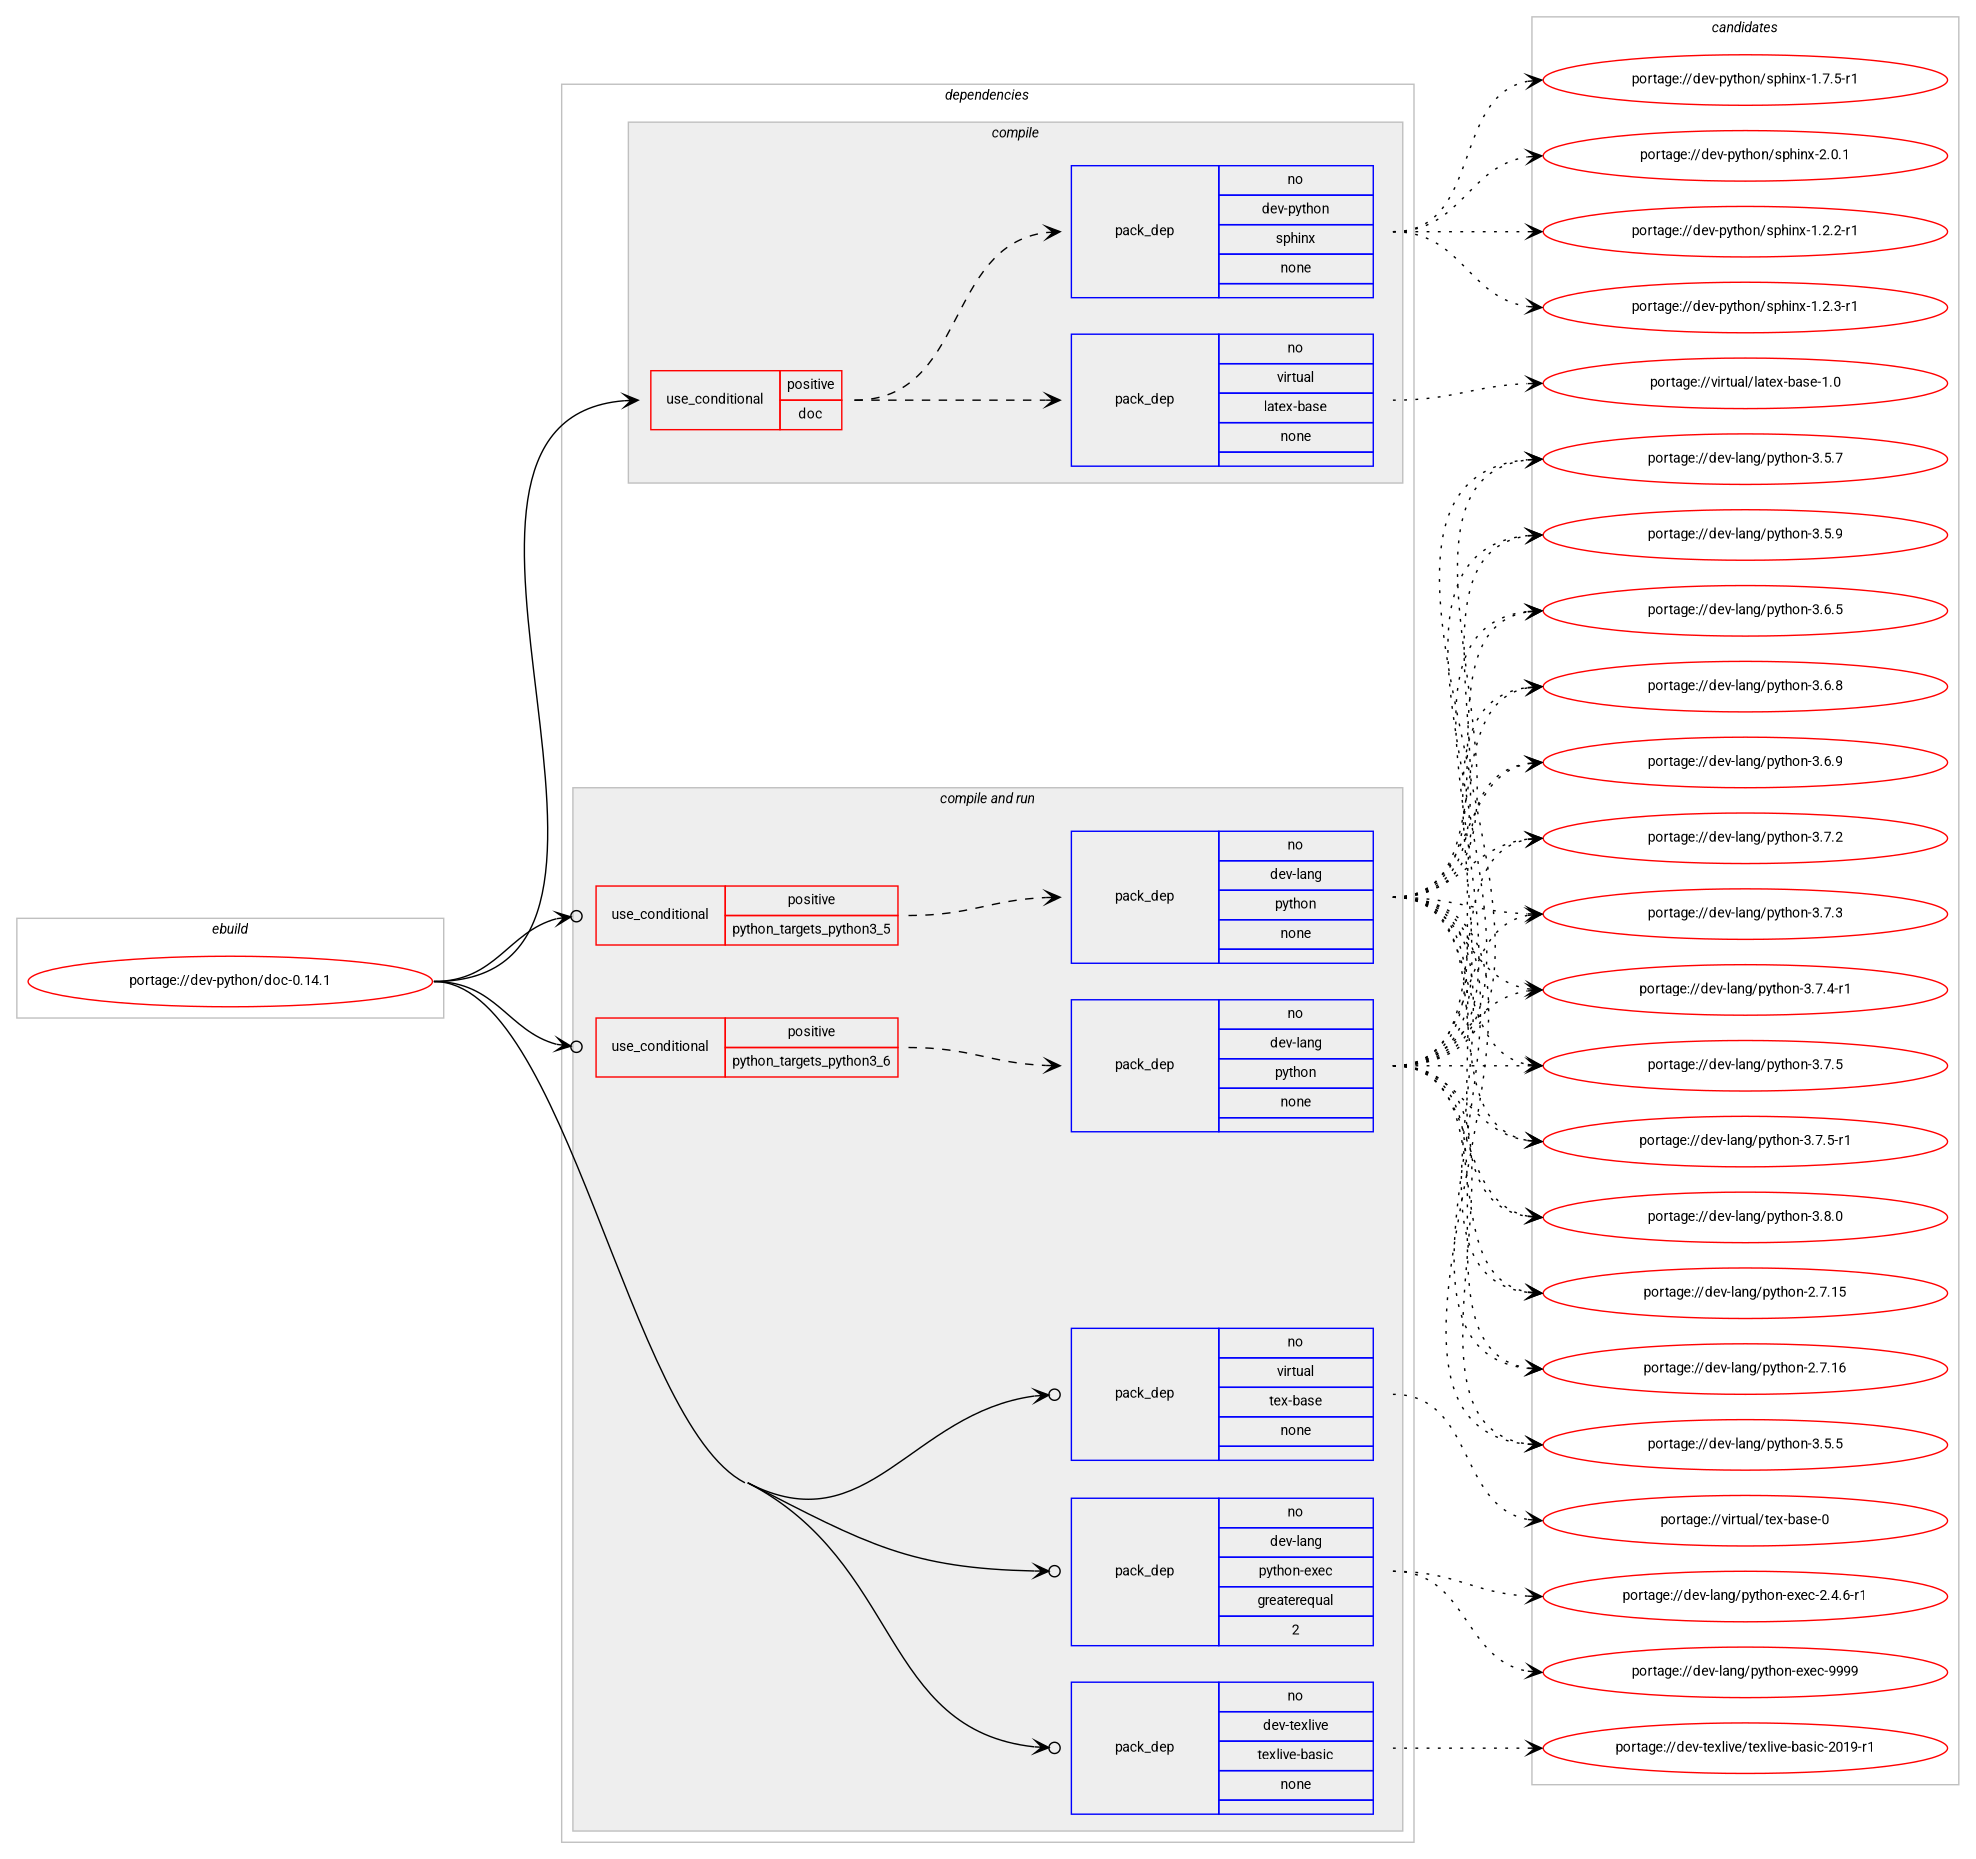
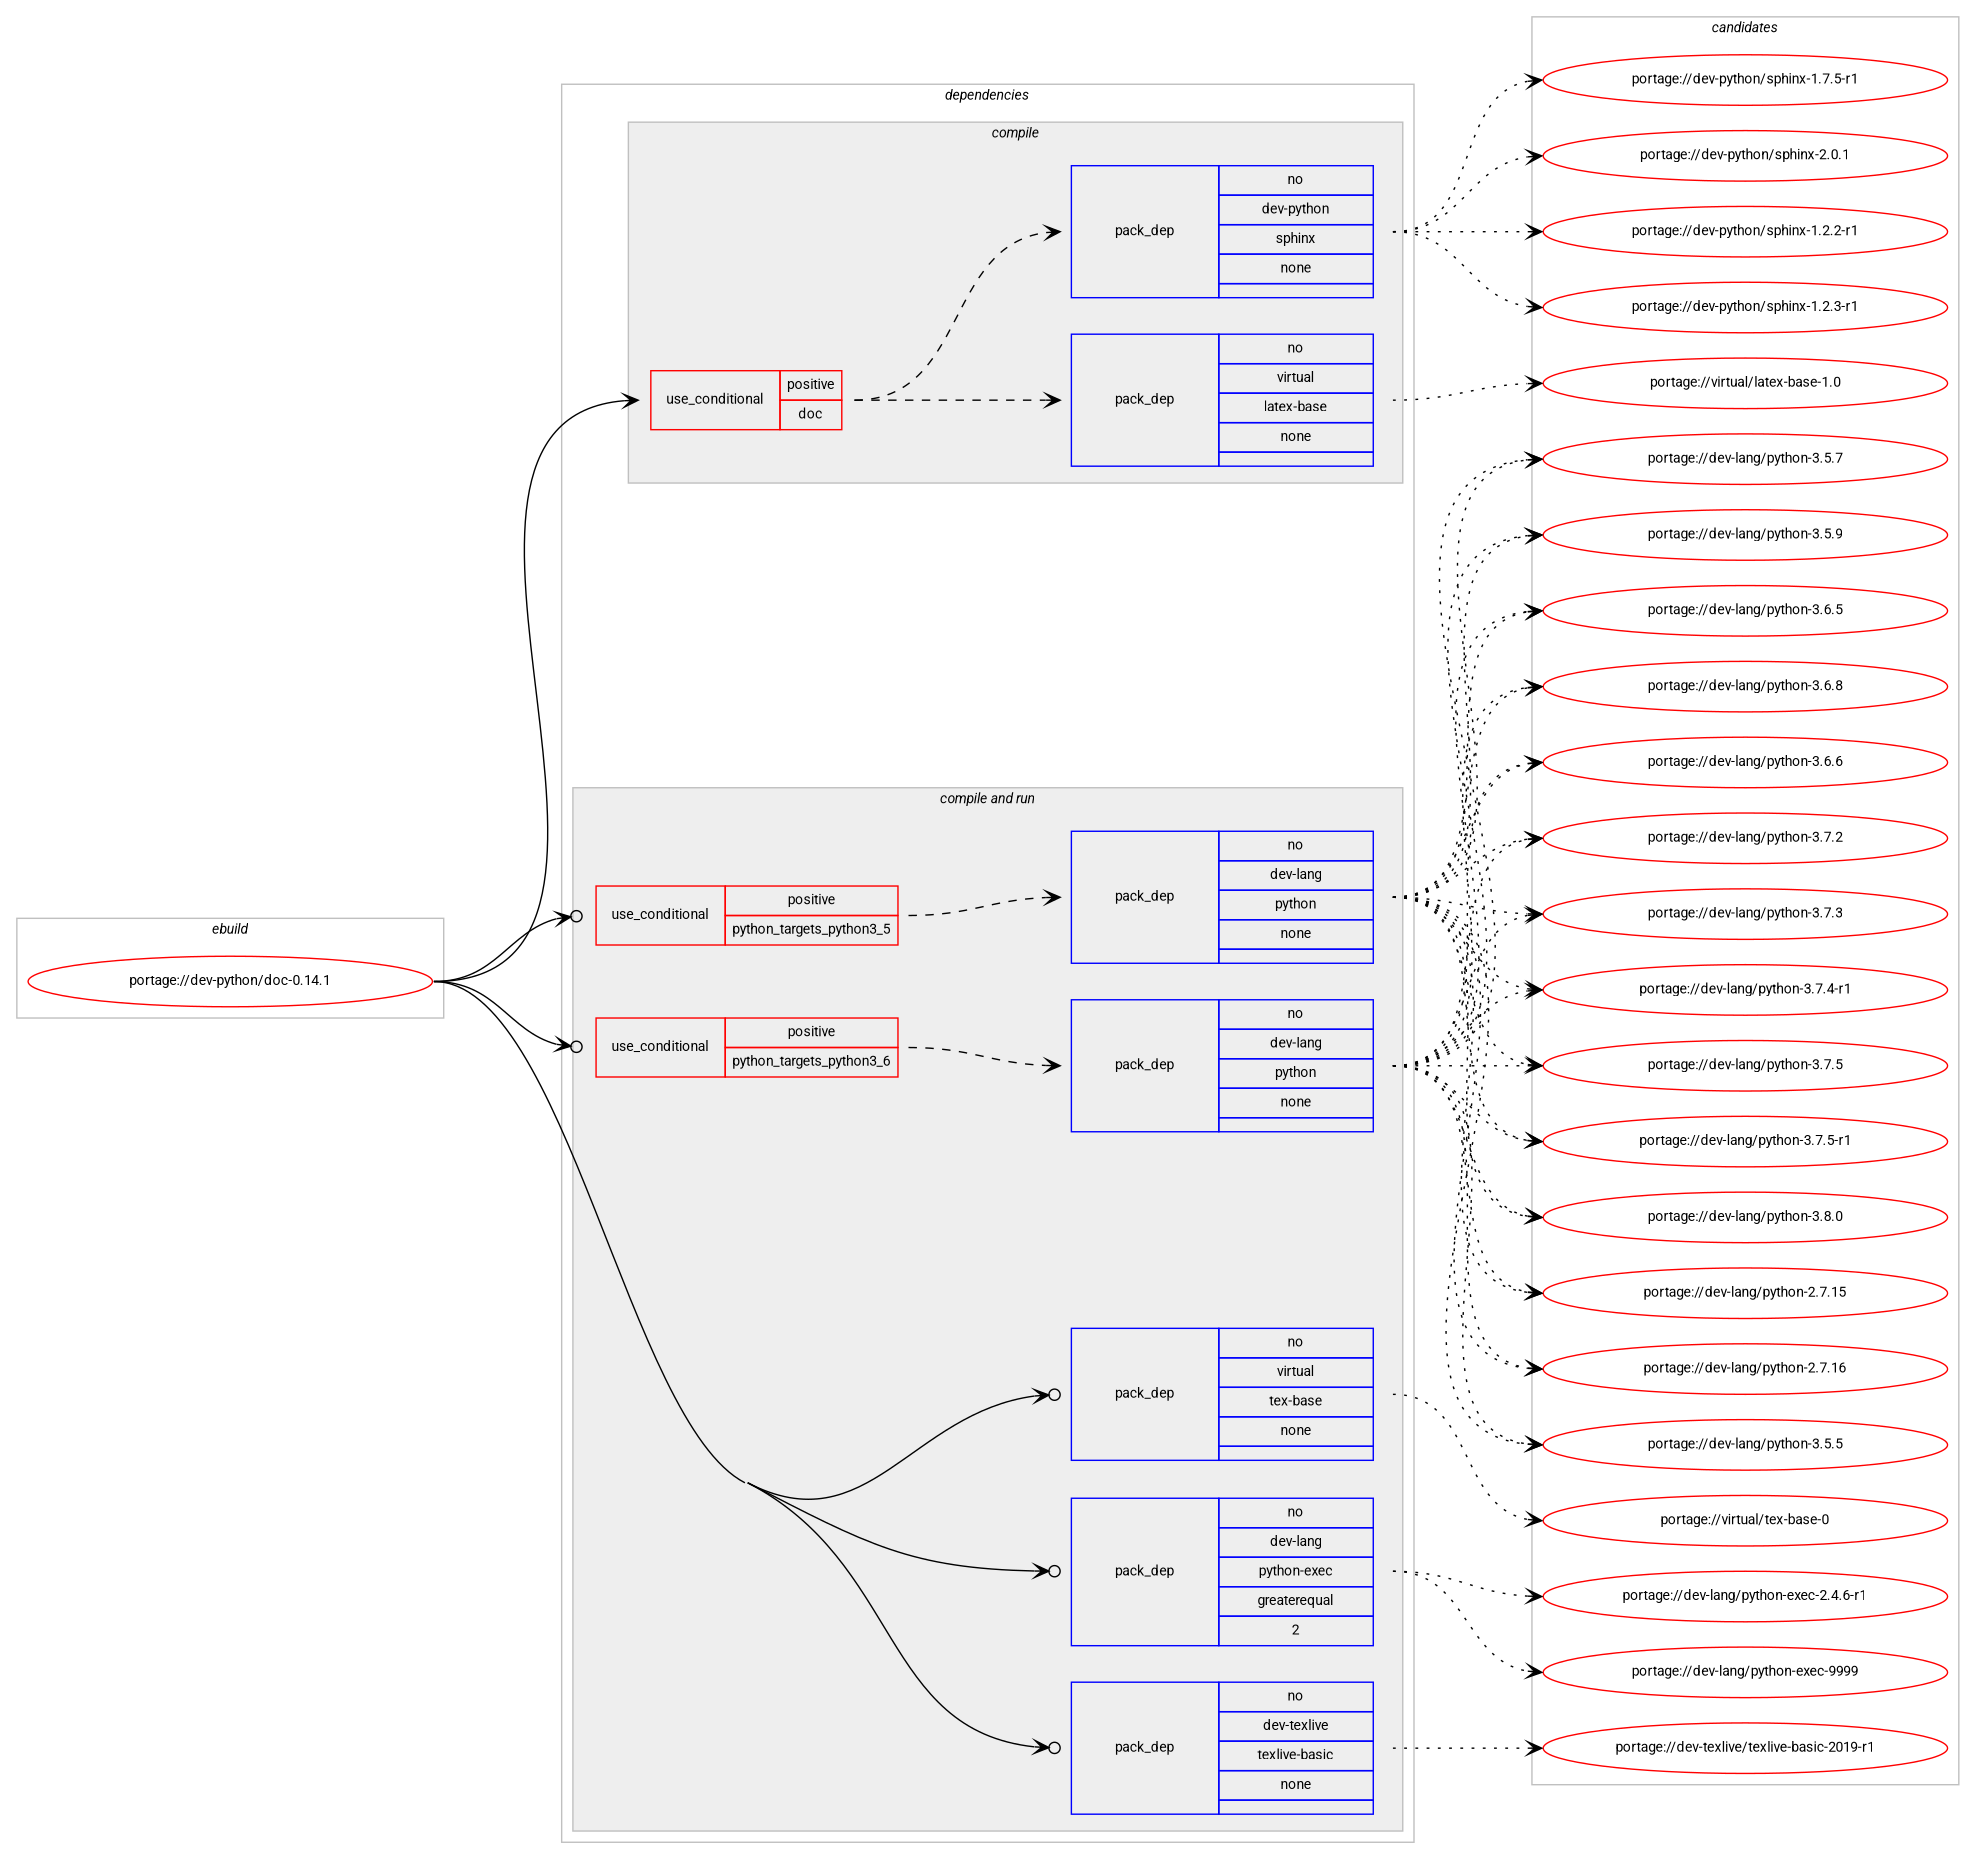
node "portage://dev-lang/python-3.6.9": label "portage://dev-lang/python-3.6.9" -> "portage://dev-lang/python-3.6.6"
